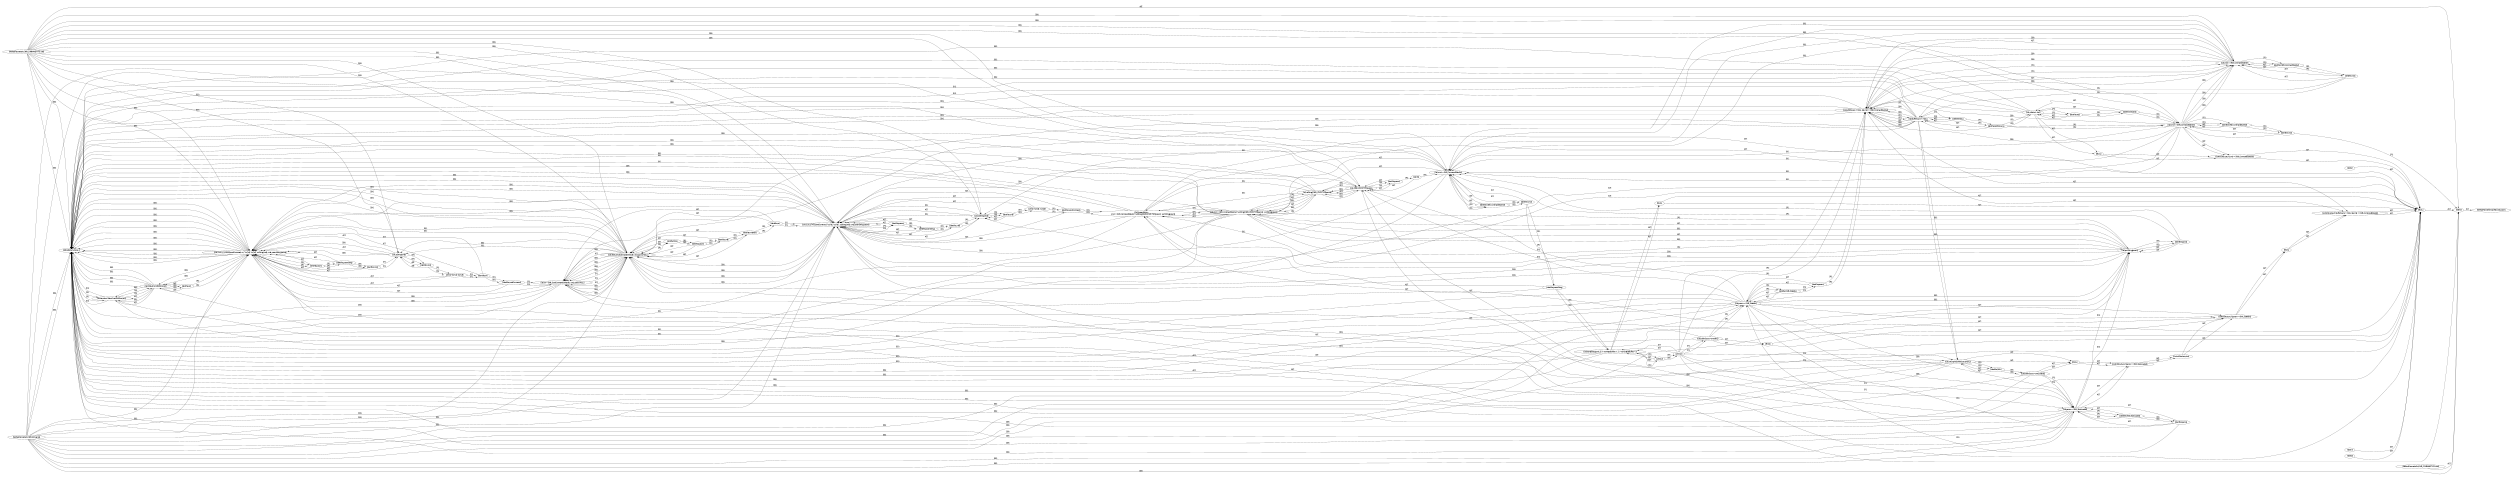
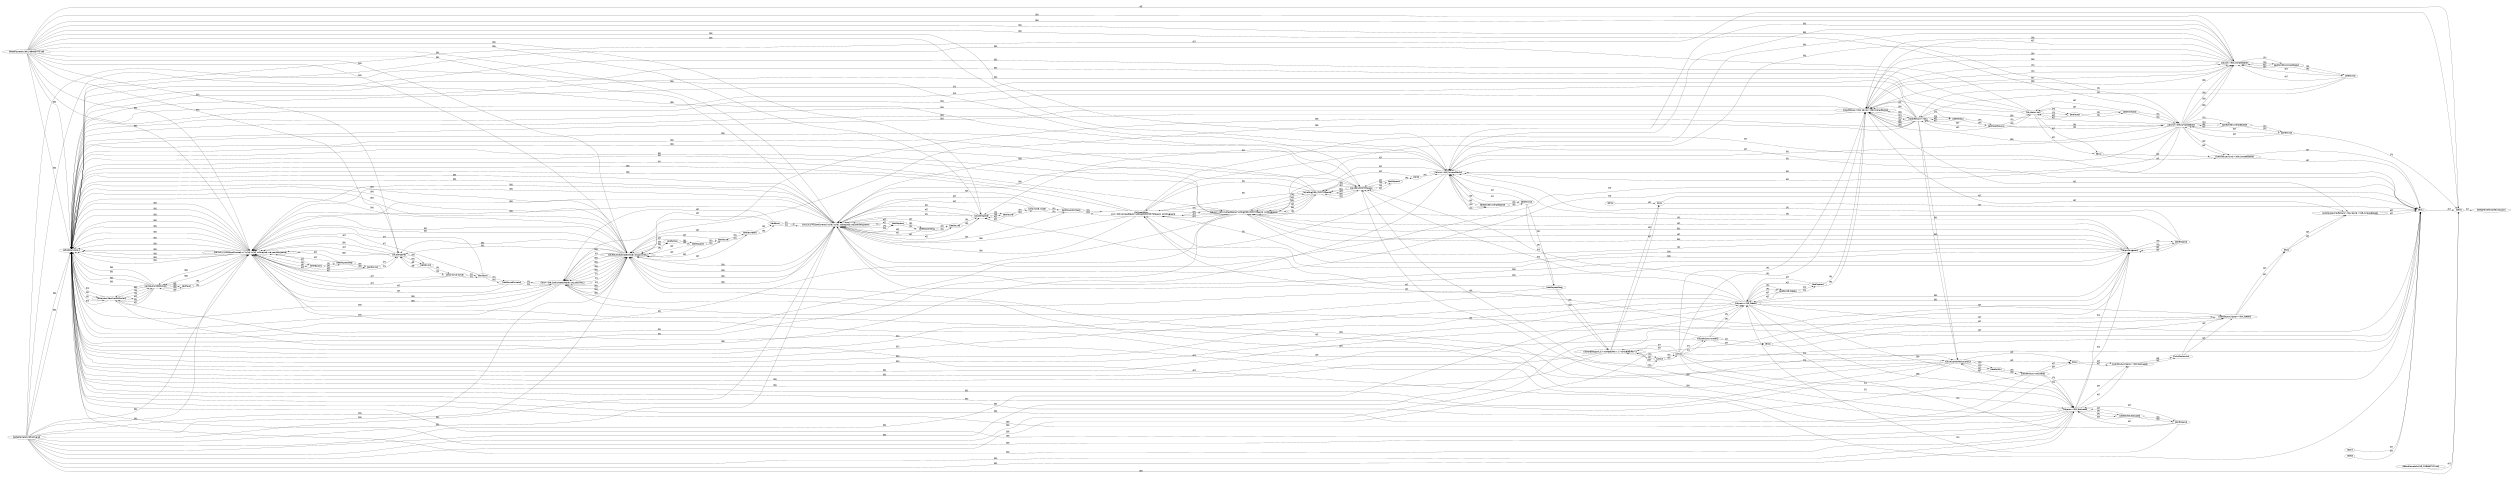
node "1000167": removed
edge "1000155" -> "(Call,(OMX_STATETYPE)param)": now "1000155" -> "(Call,asString((OMX_STATETYPE)param))"
node "1000142": added
edge "(Call,StatusFromOMXError(err))" -> "1000103": now "(MethodReturn,status_t)" -> "1000103"
